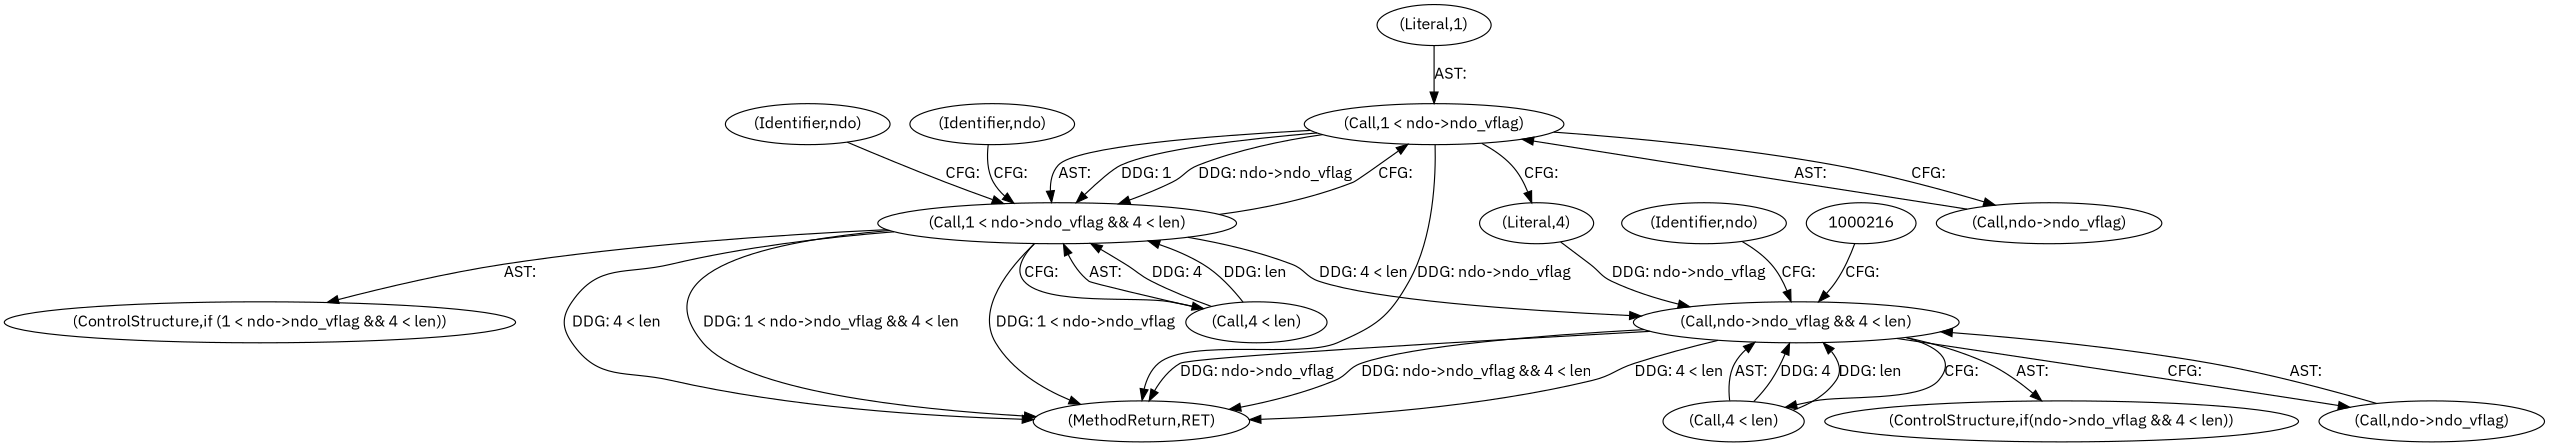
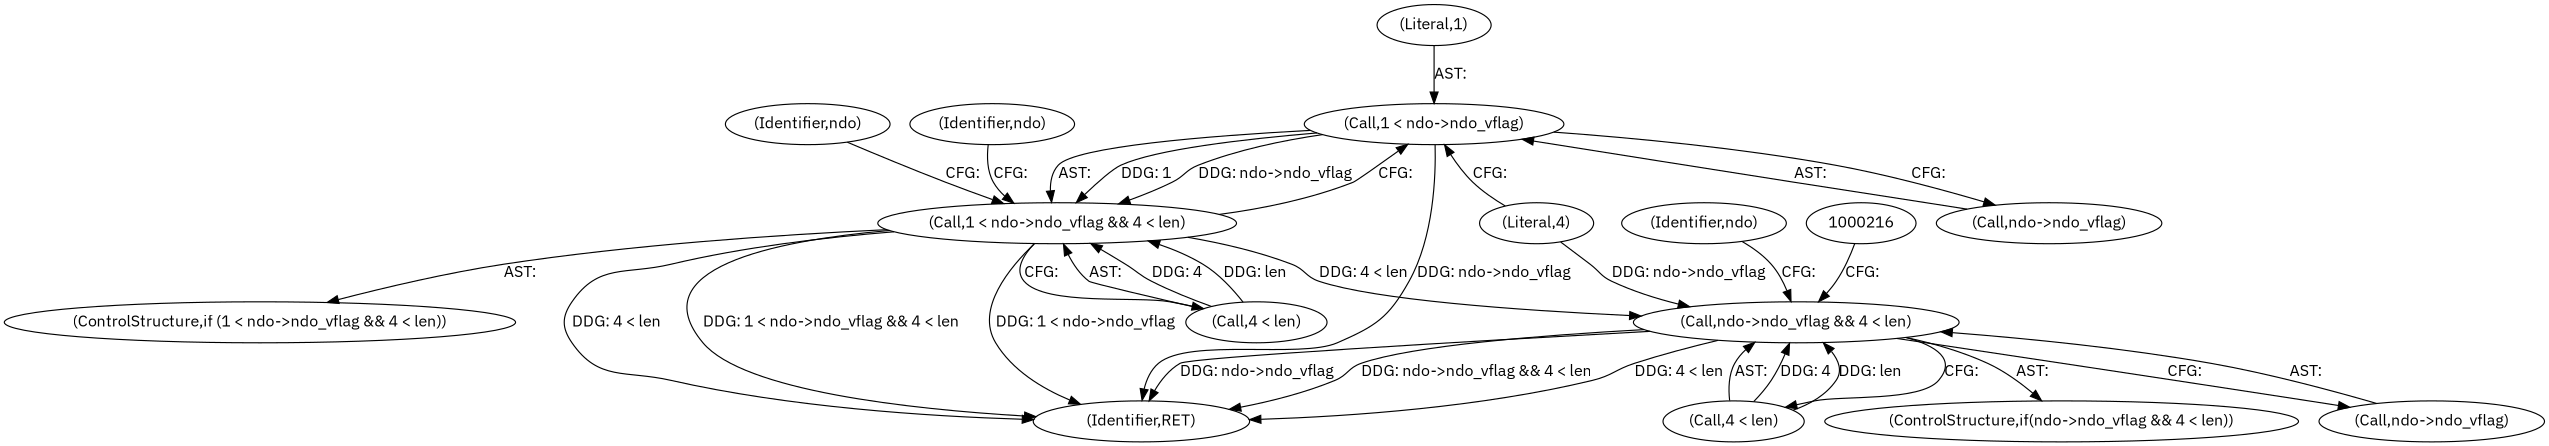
edge "(Call,1 < ndo->ndo_vflag)" -> "(Literal,4)": reversed
node "(MethodReturn,RET)": label "(MethodReturn,RET)" -> "(Identifier,RET)"
